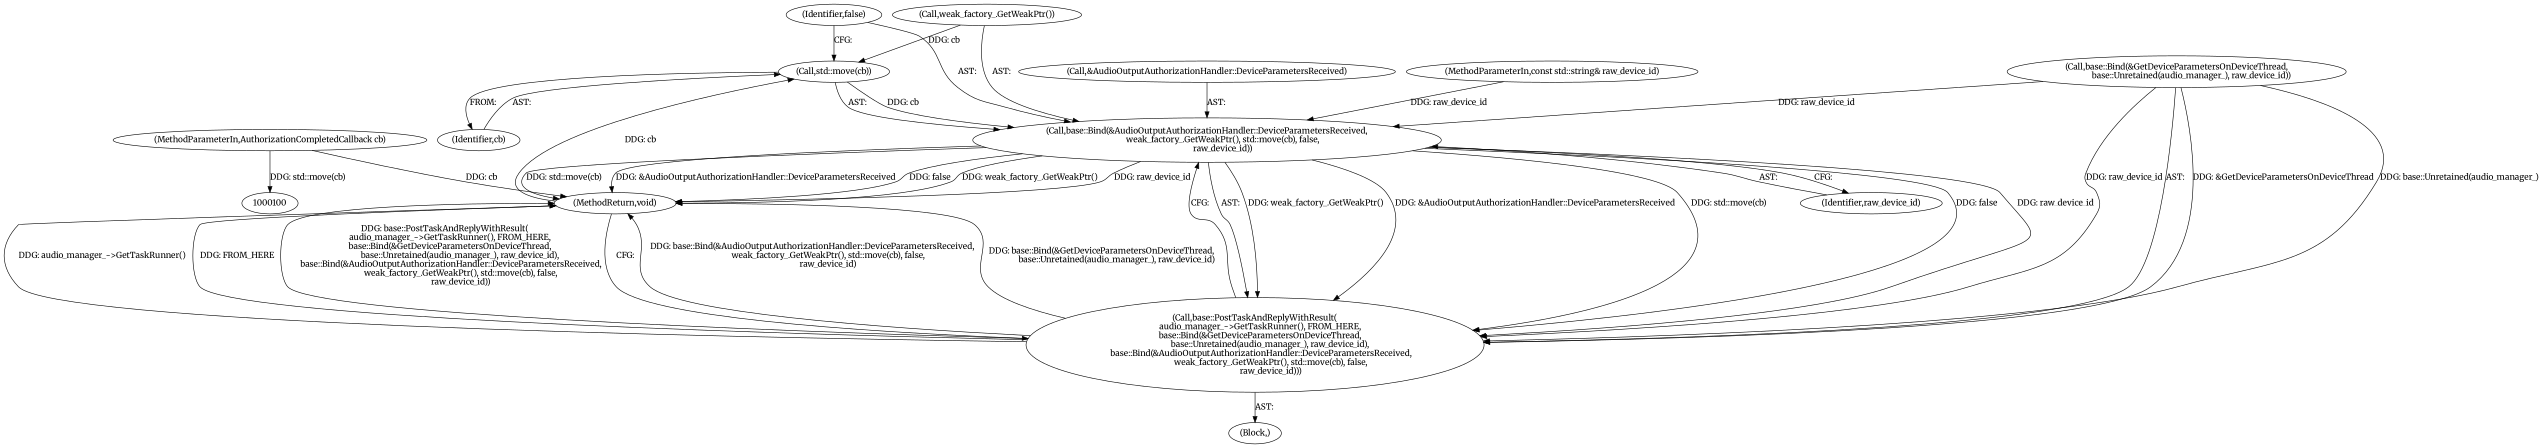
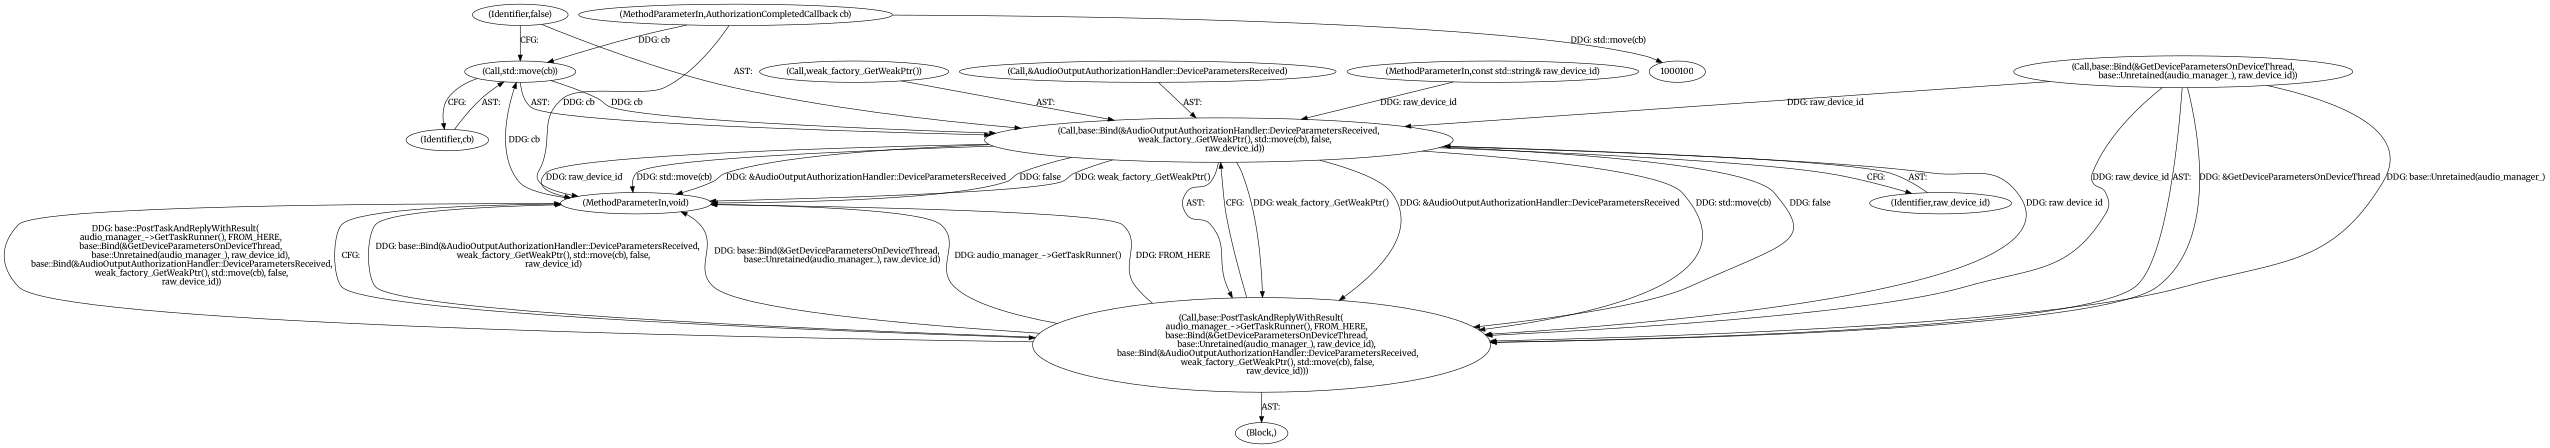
edge "(Call,weak_factory_.GetWeakPtr())" -> "(Call,std::move(cb))": now "(MethodParameterIn,AuthorizationCompletedCallback cb)" -> "(Call,std::move(cb))"
edge "(Call,std::move(cb))" -> "(Identifier,cb)": label "FROM: " -> "CFG: "
node "(MethodReturn,void)": label "(MethodReturn,void)" -> "(MethodParameterIn,void)"
